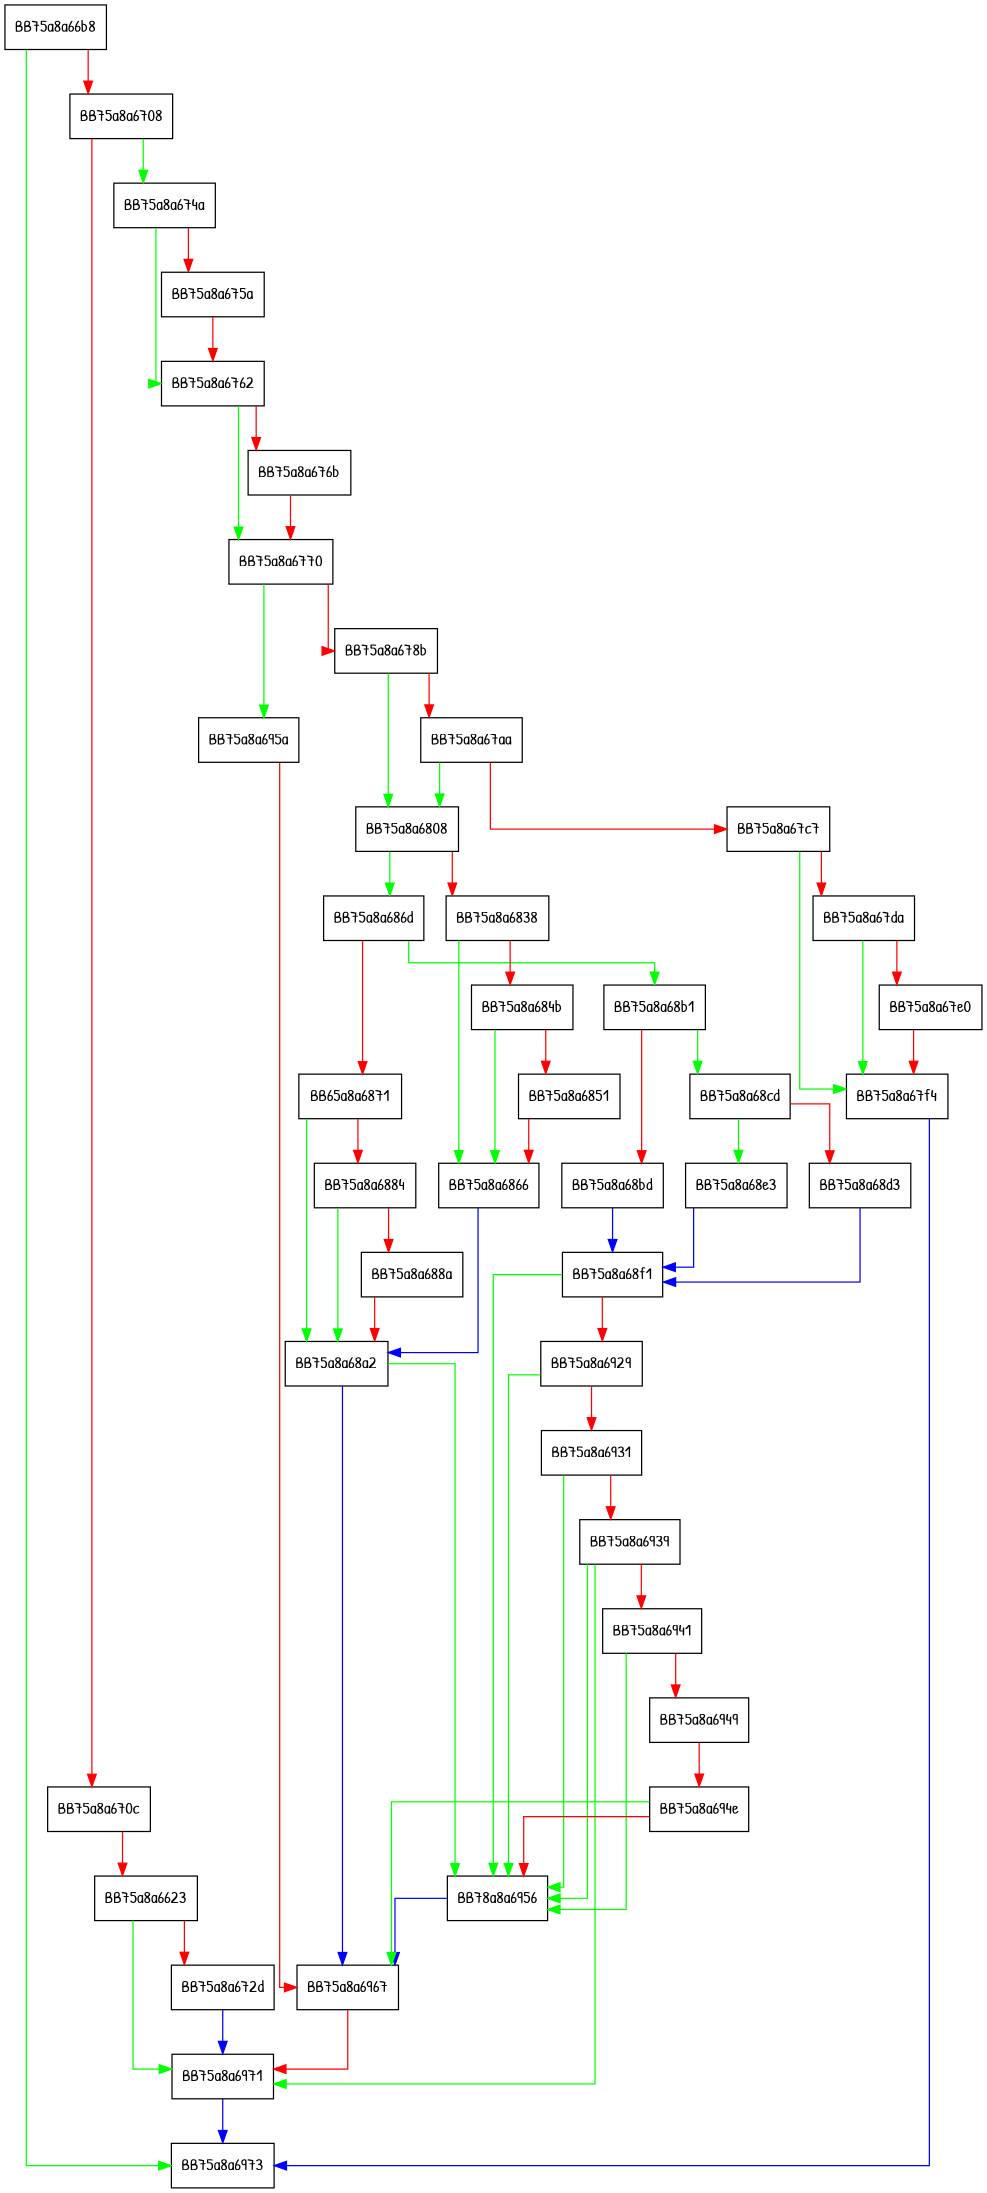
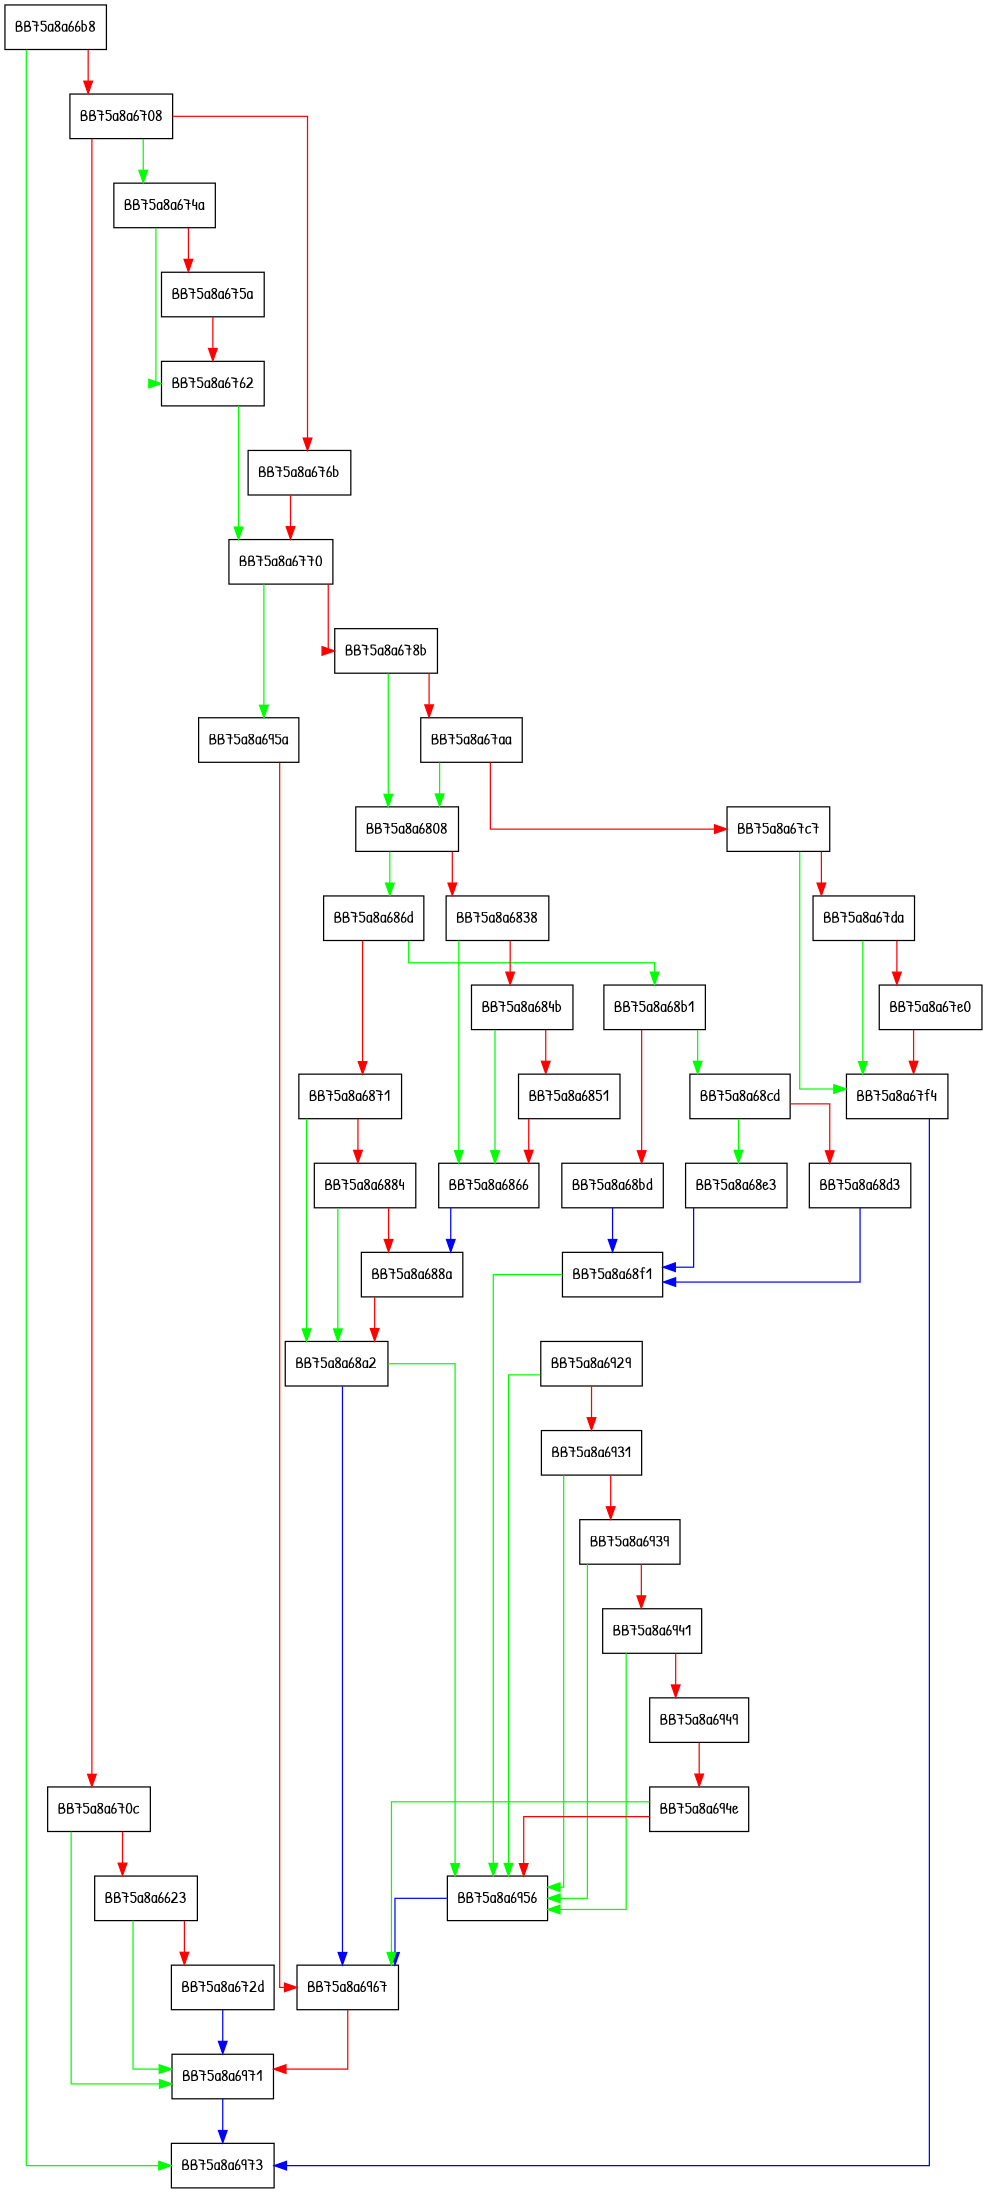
edge "BB75a8a6762" -> "BB75a8a676b": now "BB75a8a6708" -> "BB75a8a676b"
node "BB65a8a6871": label "BB65a8a6871" -> "BB75a8a6871"
edge "BB75a8a68f1" -> "BB75a8a6929": removed
edge "BB75a8a6866" -> "BB75a8a68a2": now "BB75a8a6866" -> "BB75a8a688a"
node "BB78a8a6956": label "BB78a8a6956" -> "BB75a8a6956"
edge "BB75a8a6939" -> "BB75a8a6971": now "BB75a8a670c" -> "BB75a8a6971"
